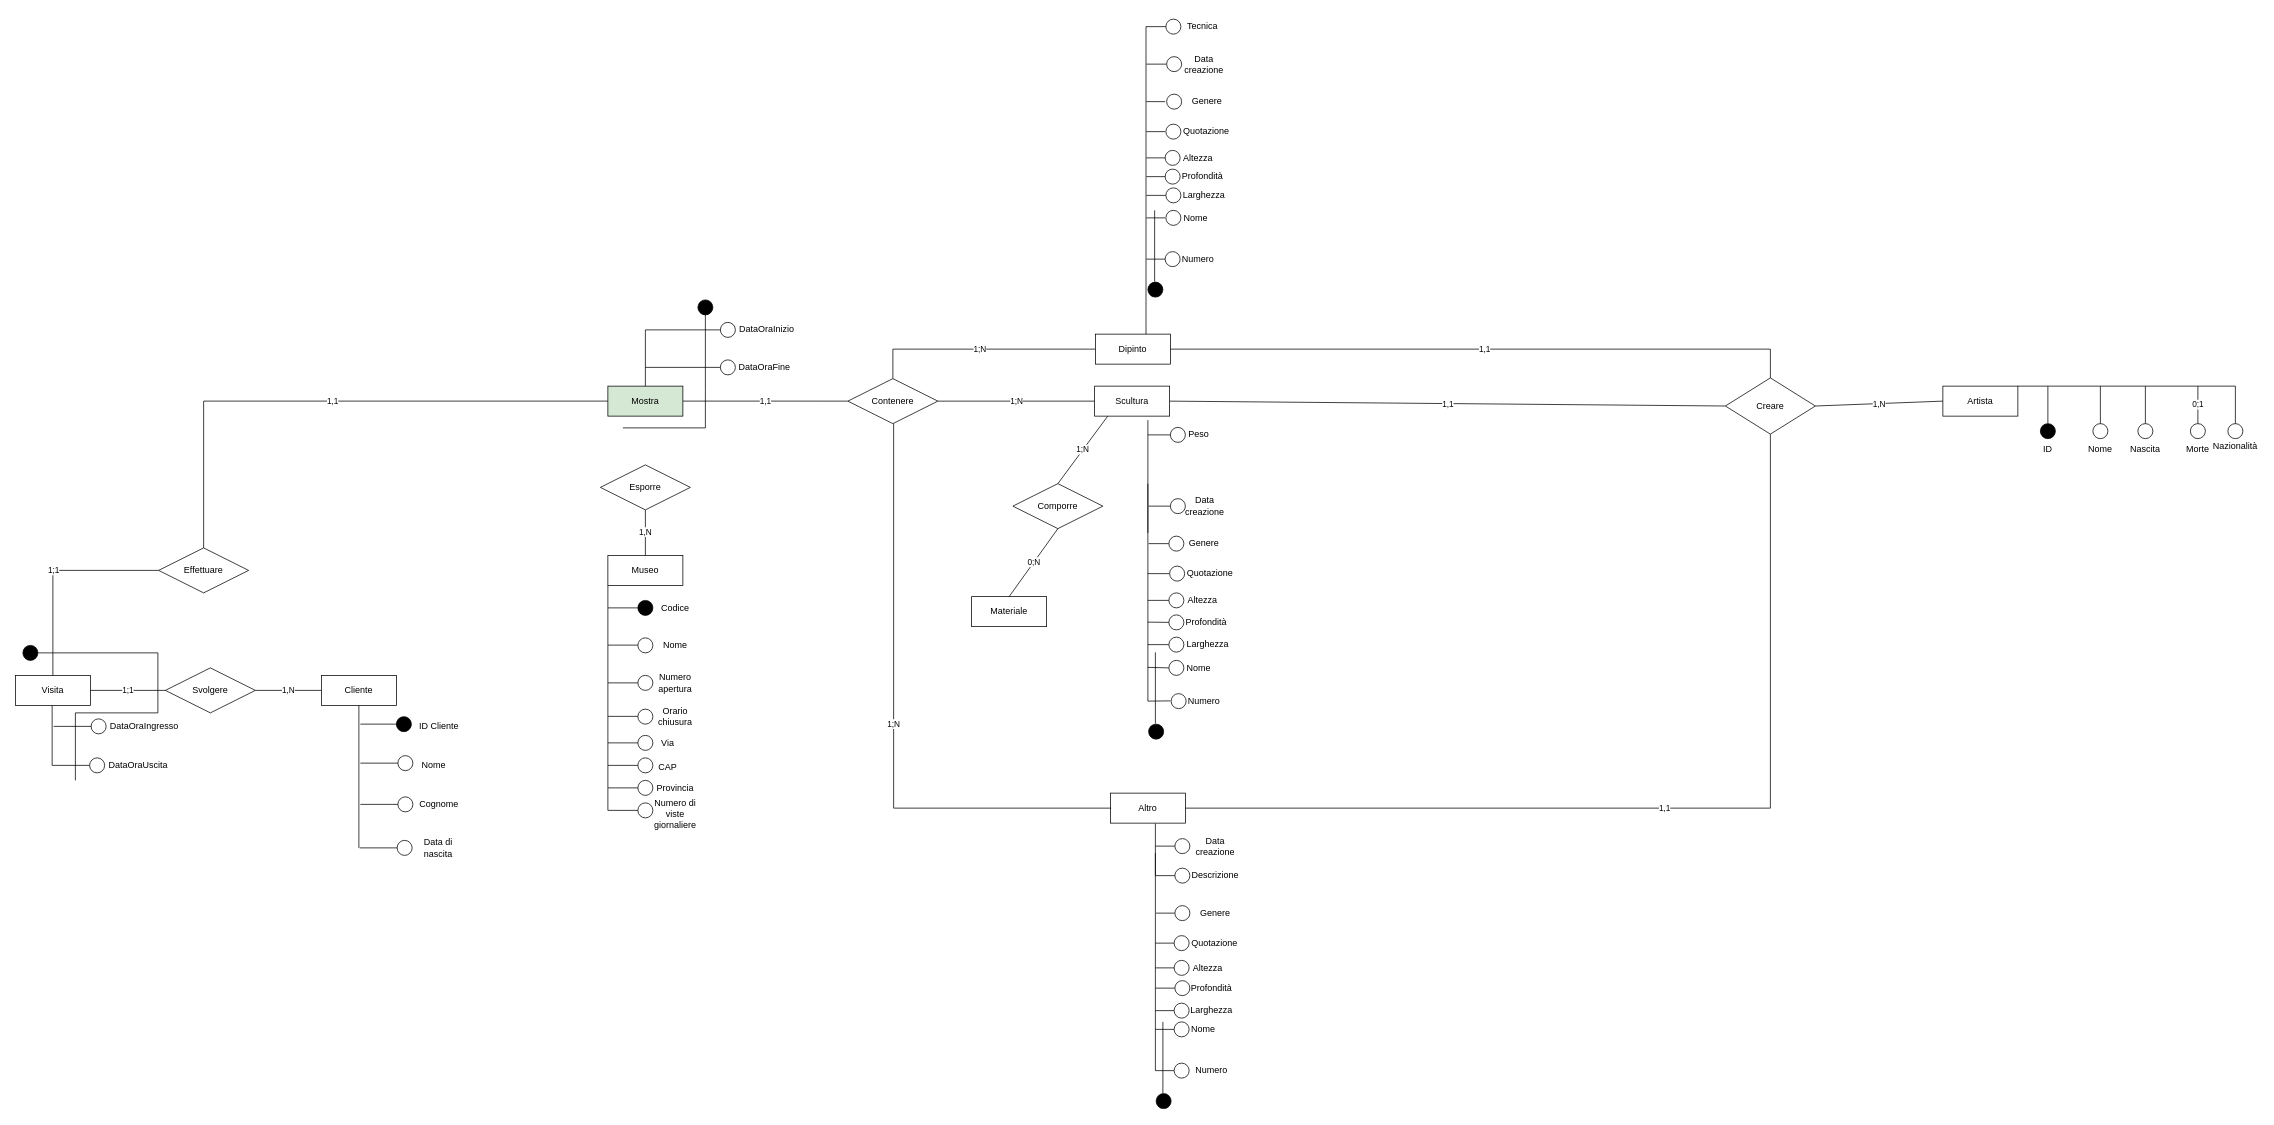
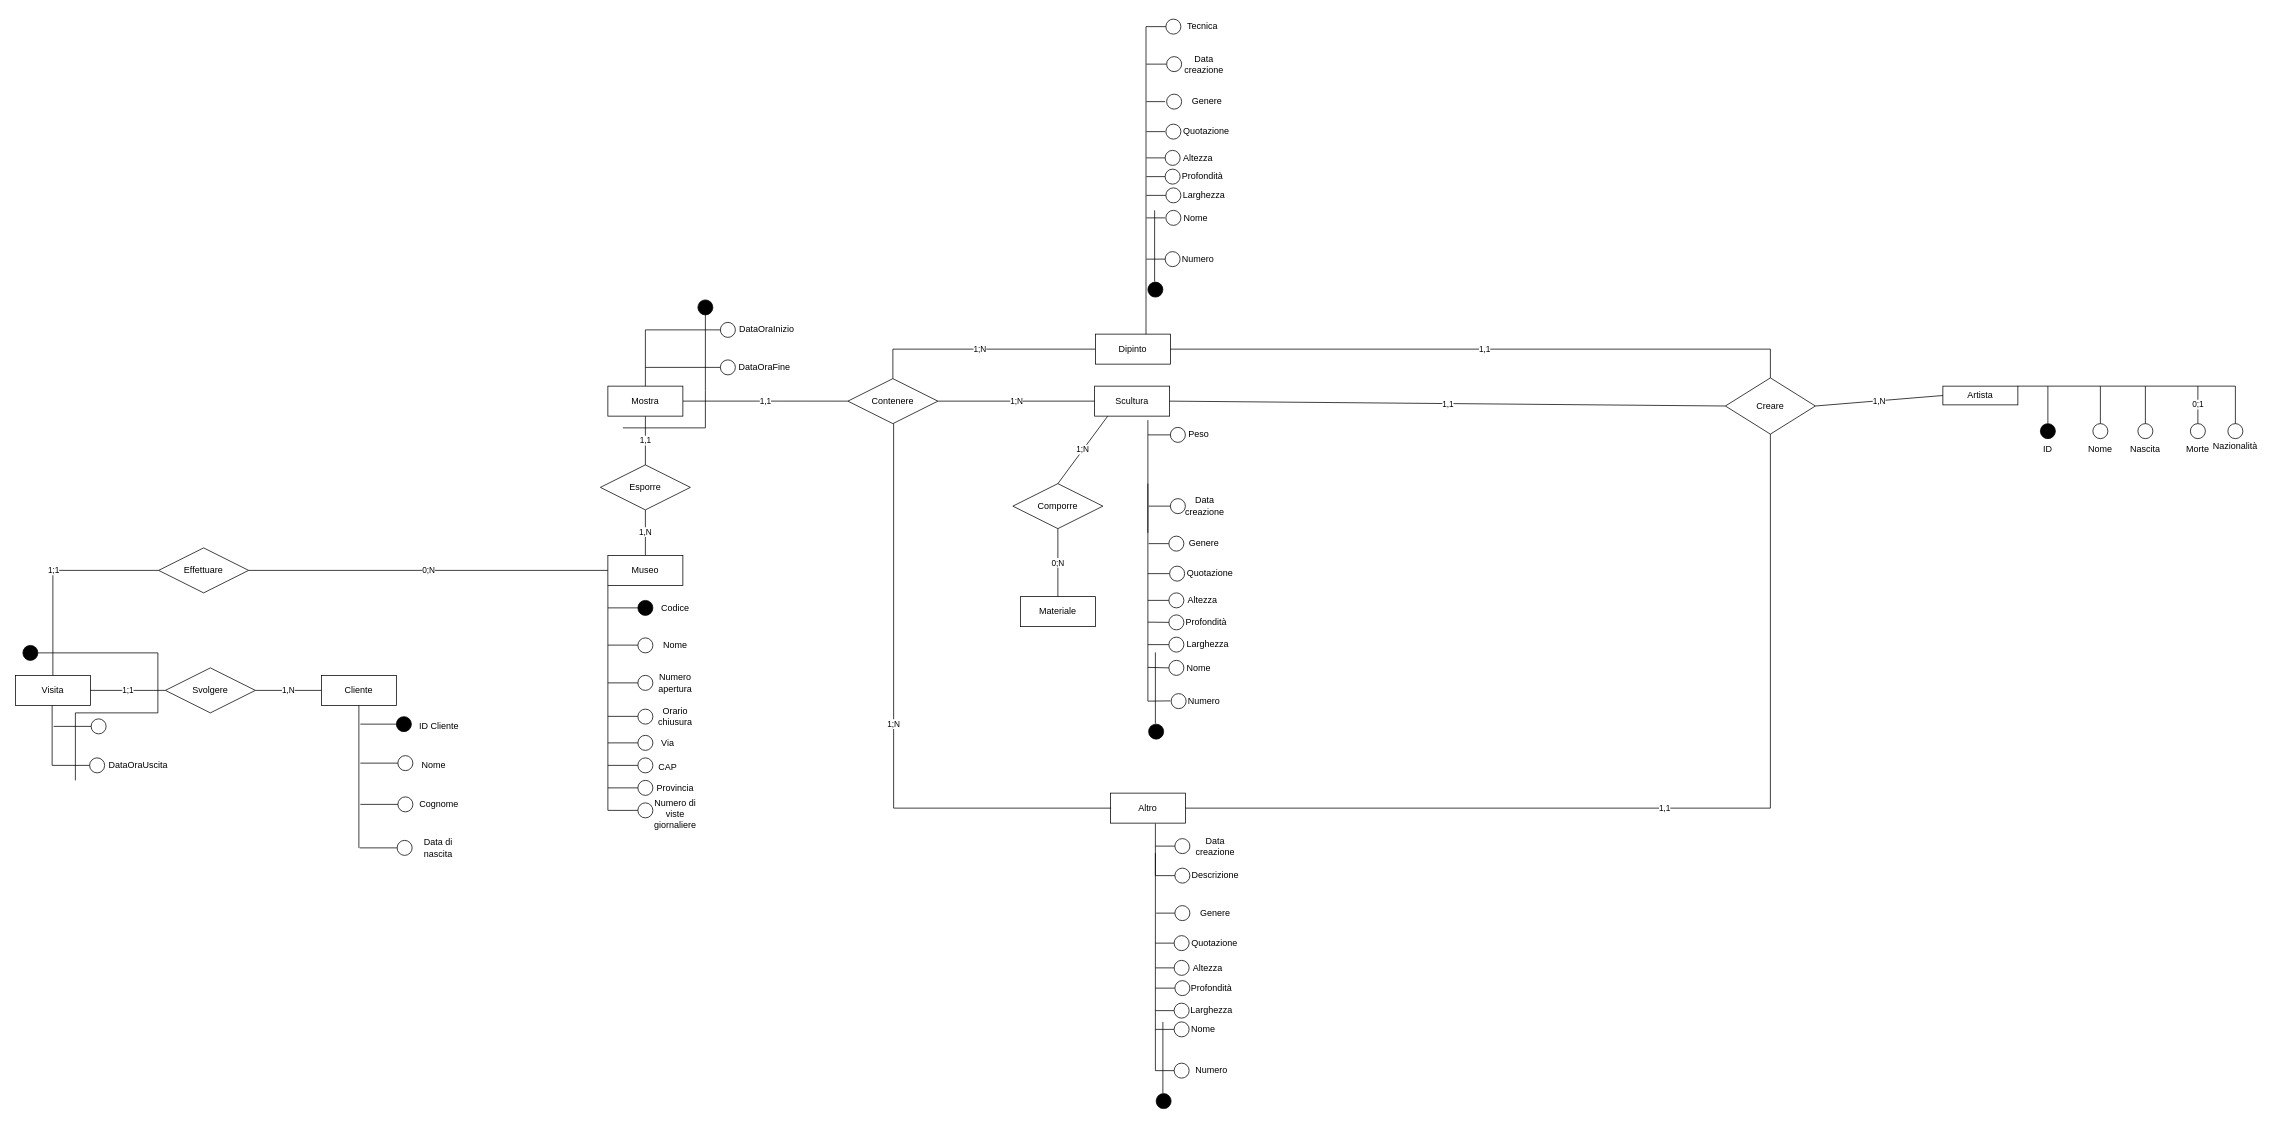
node "Mostra": fillcolor #d5e8d4 -> #ffffff
node "Artista": size 75x30 -> 75x19
edge "Mostra" -- "Effettuare": now "Mostra" -- "Esporre"
edge "Effettuare" -- "Museo": added, label "0;N"
node "Materiale": moved (1009, 612) -> (1058, 612)
node "DataOraIngresso": removed
